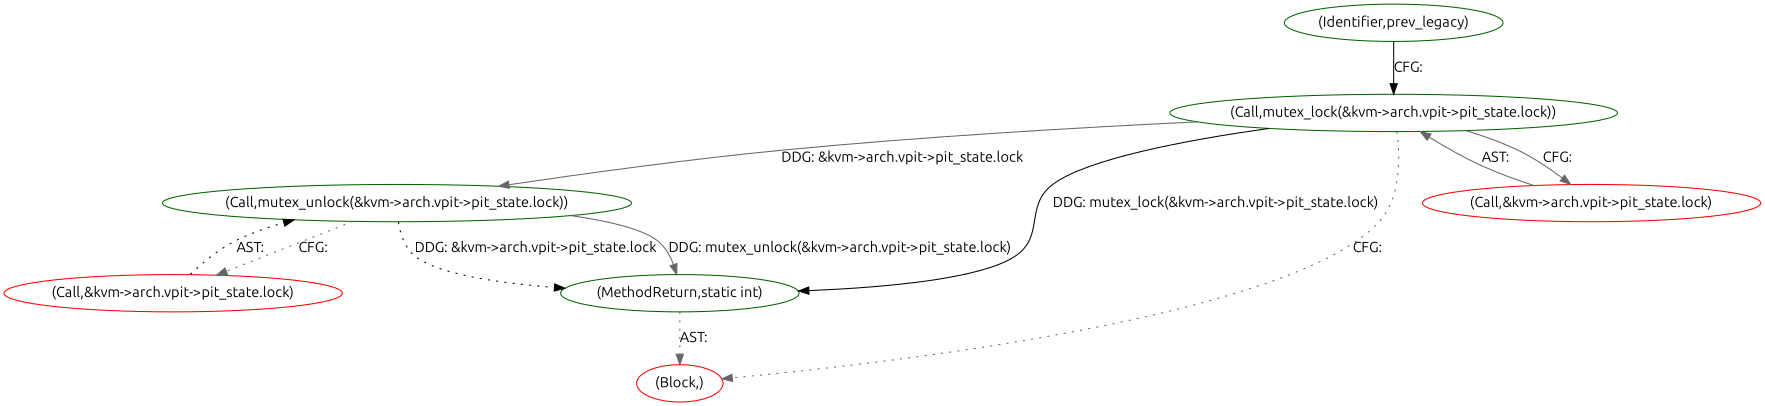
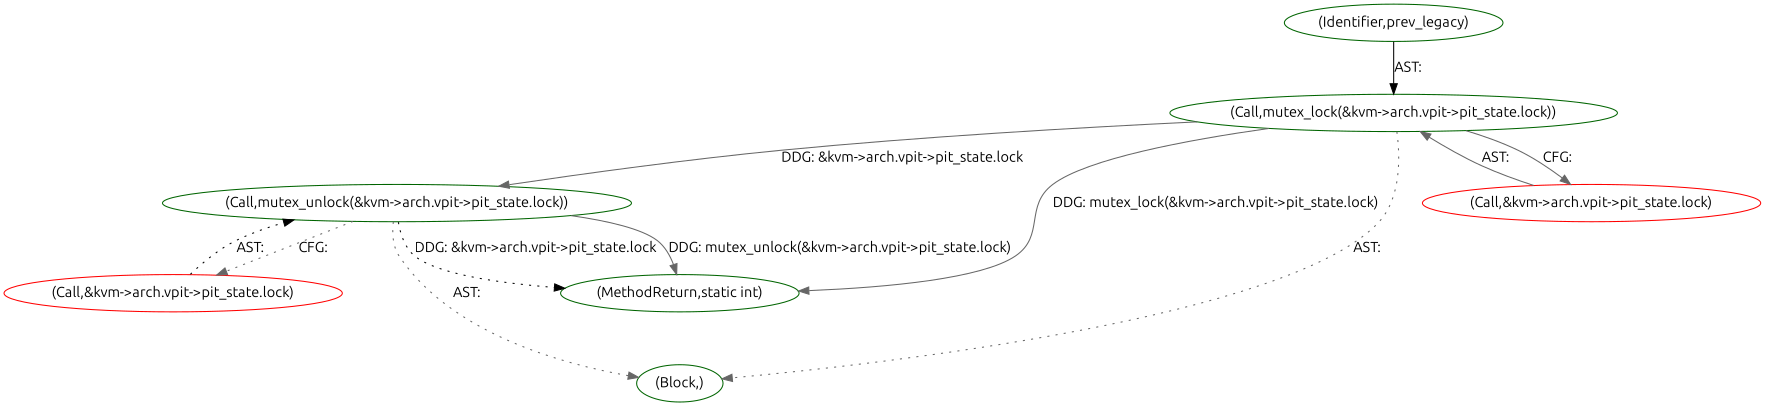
edge "(Identifier,prev_legacy)" -> "(Call,mutex_lock(&kvm->arch.vpit->pit_state.lock))": label "CFG: " -> "AST: "
edge "(Call,mutex_lock(&kvm->arch.vpit->pit_state.lock))" -> "(MethodReturn,static int)": color black -> gray40
edge "(Call,mutex_lock(&kvm->arch.vpit->pit_state.lock))" -> "(Block,)": label "CFG: " -> "AST: "
edge "(MethodReturn,static int)" -> "(Block,)": now "(Call,mutex_unlock(&kvm->arch.vpit->pit_state.lock))" -> "(Block,)"
node "(Block,)": color red -> darkgreen
